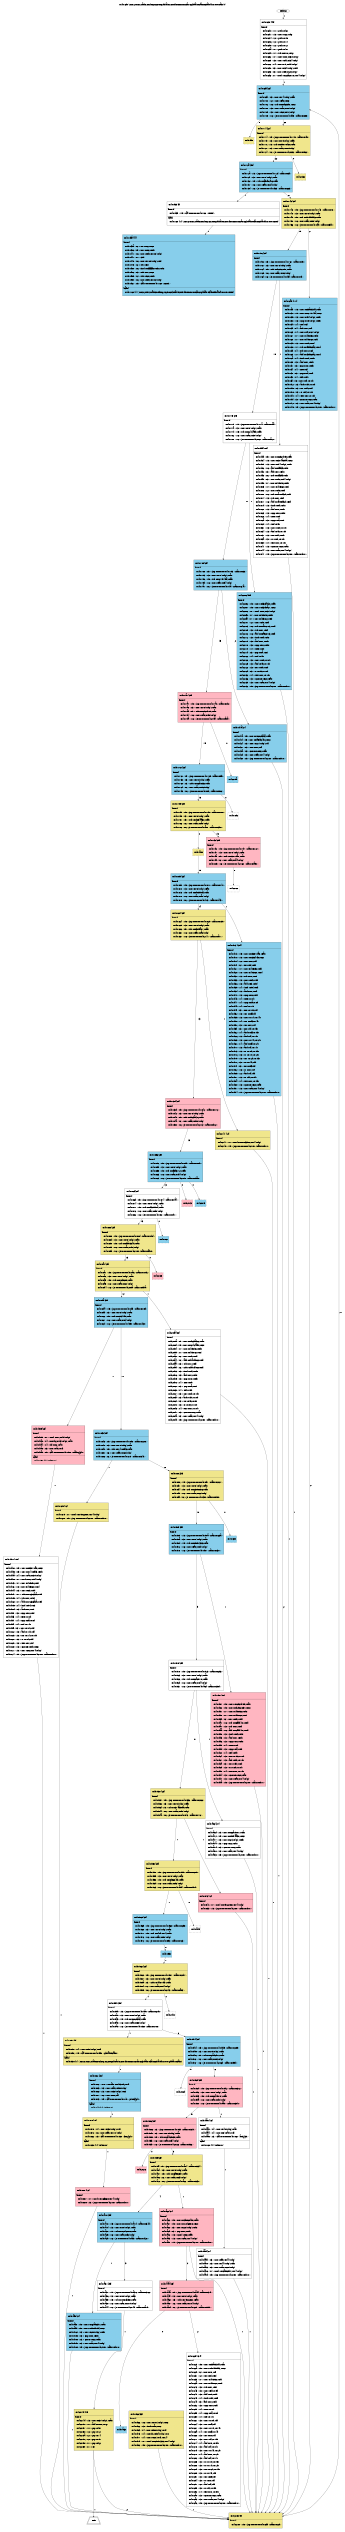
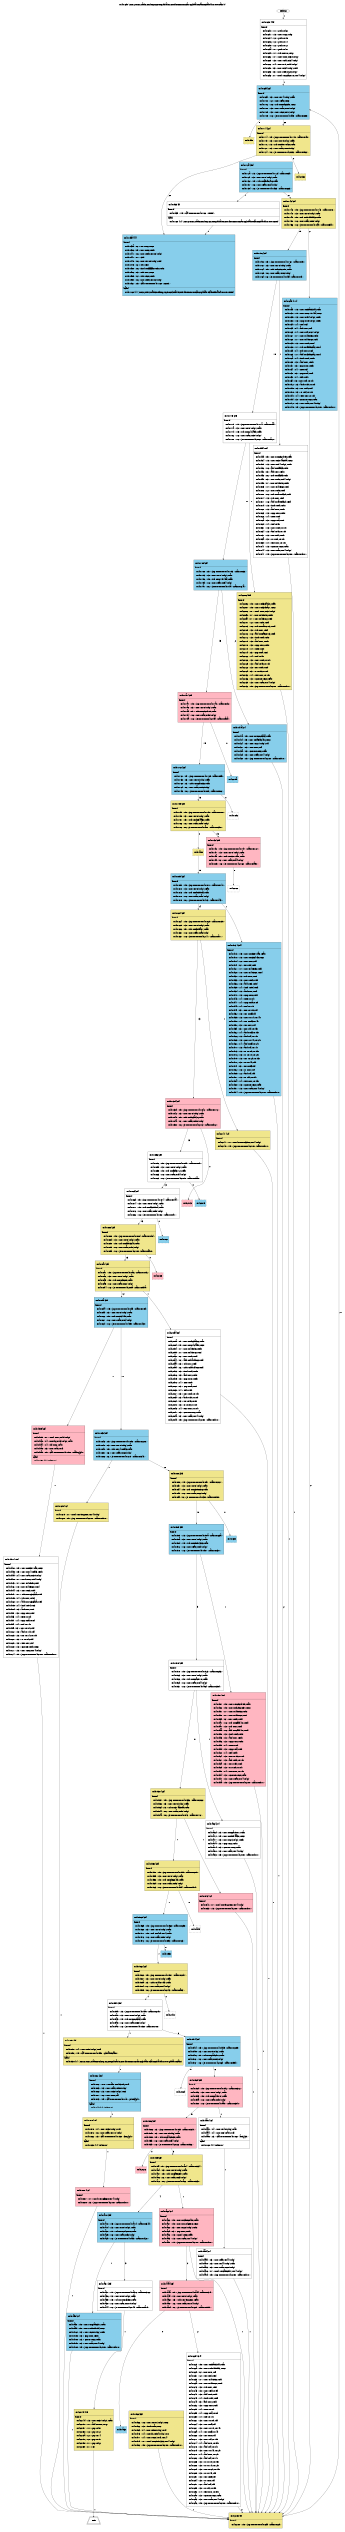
edge "0x401714 [22]" -> "0x40172a [25]": now "0x401714 [22]" -> "0x401d3a [44]"
node "0x4020e2 [95]": fillcolor skyblue -> khaki
node "0x401856 [25]": fillcolor skyblue -> white
edge "0x401856 [25]" -> "0x4021d2": now "0x40183d [25]" -> "0x4021d2"
edge "0x401e93" -> "0x401982 [25]": now "0x401969 [25]" -> "0x401982 [25]"
edge "0x40214d [19]" -> "0x4021e0 [5]": now "0x401c25 [134]" -> "0x4021e0 [5]"
